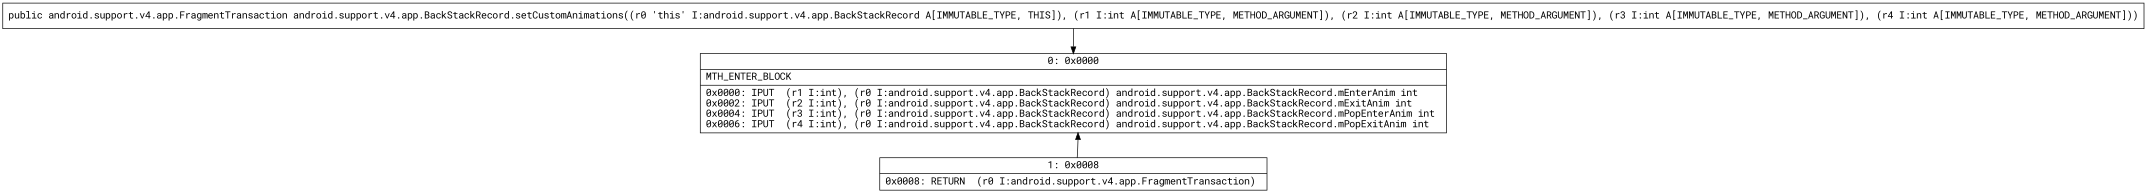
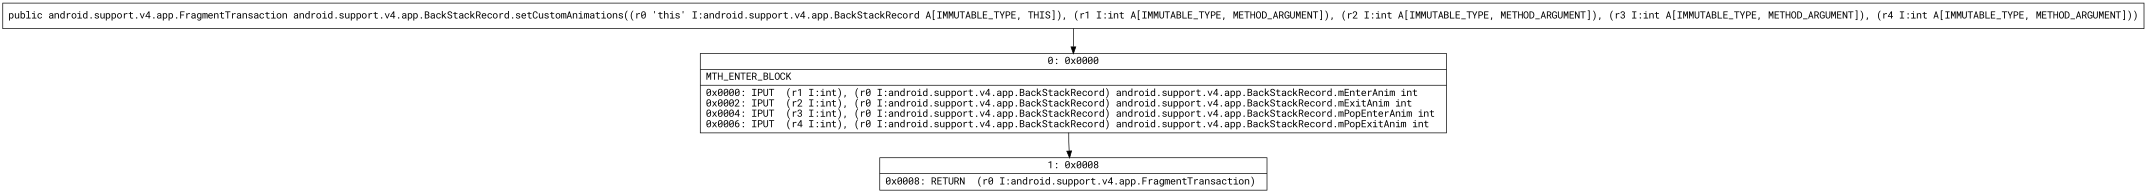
edge "1: 0x0008" -> "0: 0x0000": reversed
